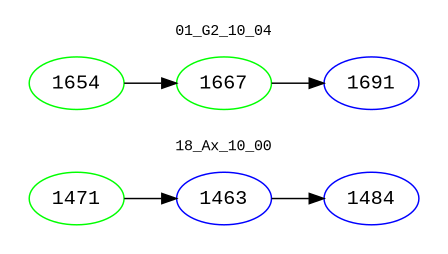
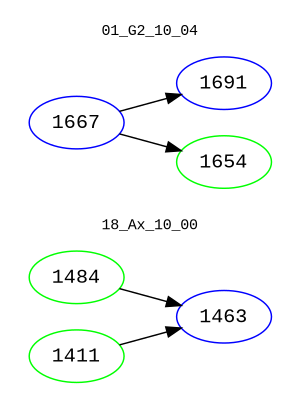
edge "1654" -> "1667": reversed
node "1667": color green -> blue
node "1471": label "1471" -> "1411"
edge "1463" -> "1484": reversed
node "1484": color blue -> green
